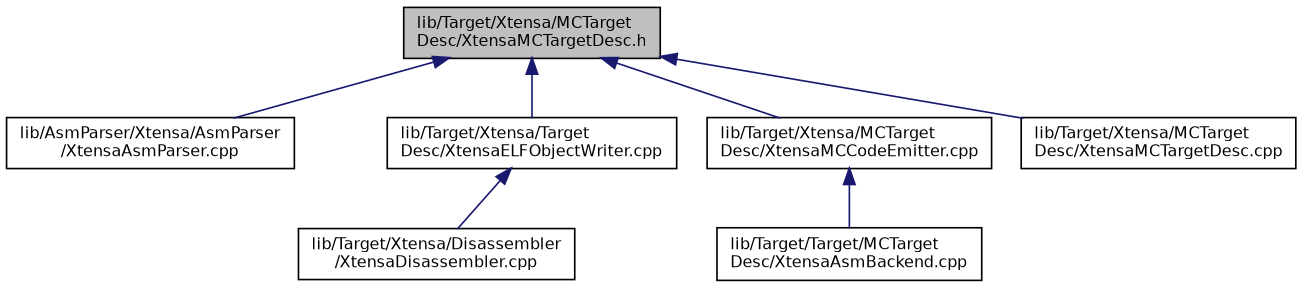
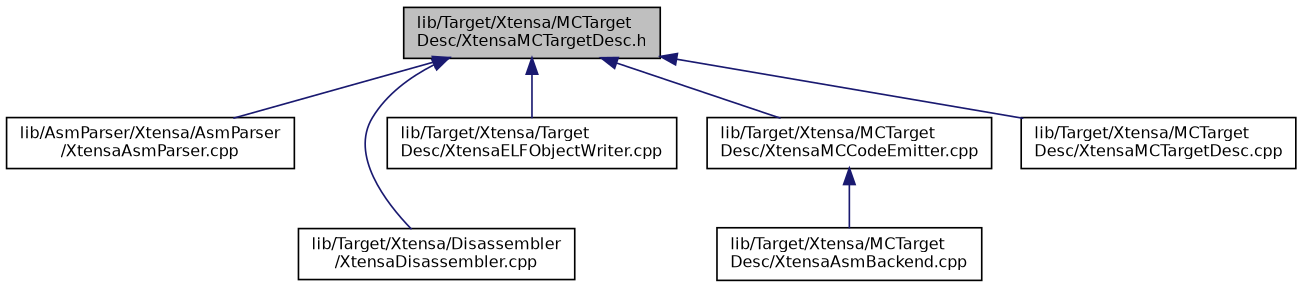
edge "lib/Target/Xtensa/Disassembler /XtensaDisassembler.cpp" -> "lib/Target/Xtensa/Target Desc/XtensaELFObjectWriter.cpp": now "lib/Target/Xtensa/Disassembler /XtensaDisassembler.cpp" -> "lib/Target/Xtensa/MCTarget Desc/XtensaMCTargetDesc.h"
node "lib/Target/Target/MCTarget Desc/XtensaAsmBackend.cpp": label "lib/Target/Target/MCTarget Desc/XtensaAsmBackend.cpp" -> "lib/Target/Xtensa/MCTarget Desc/XtensaAsmBackend.cpp"
